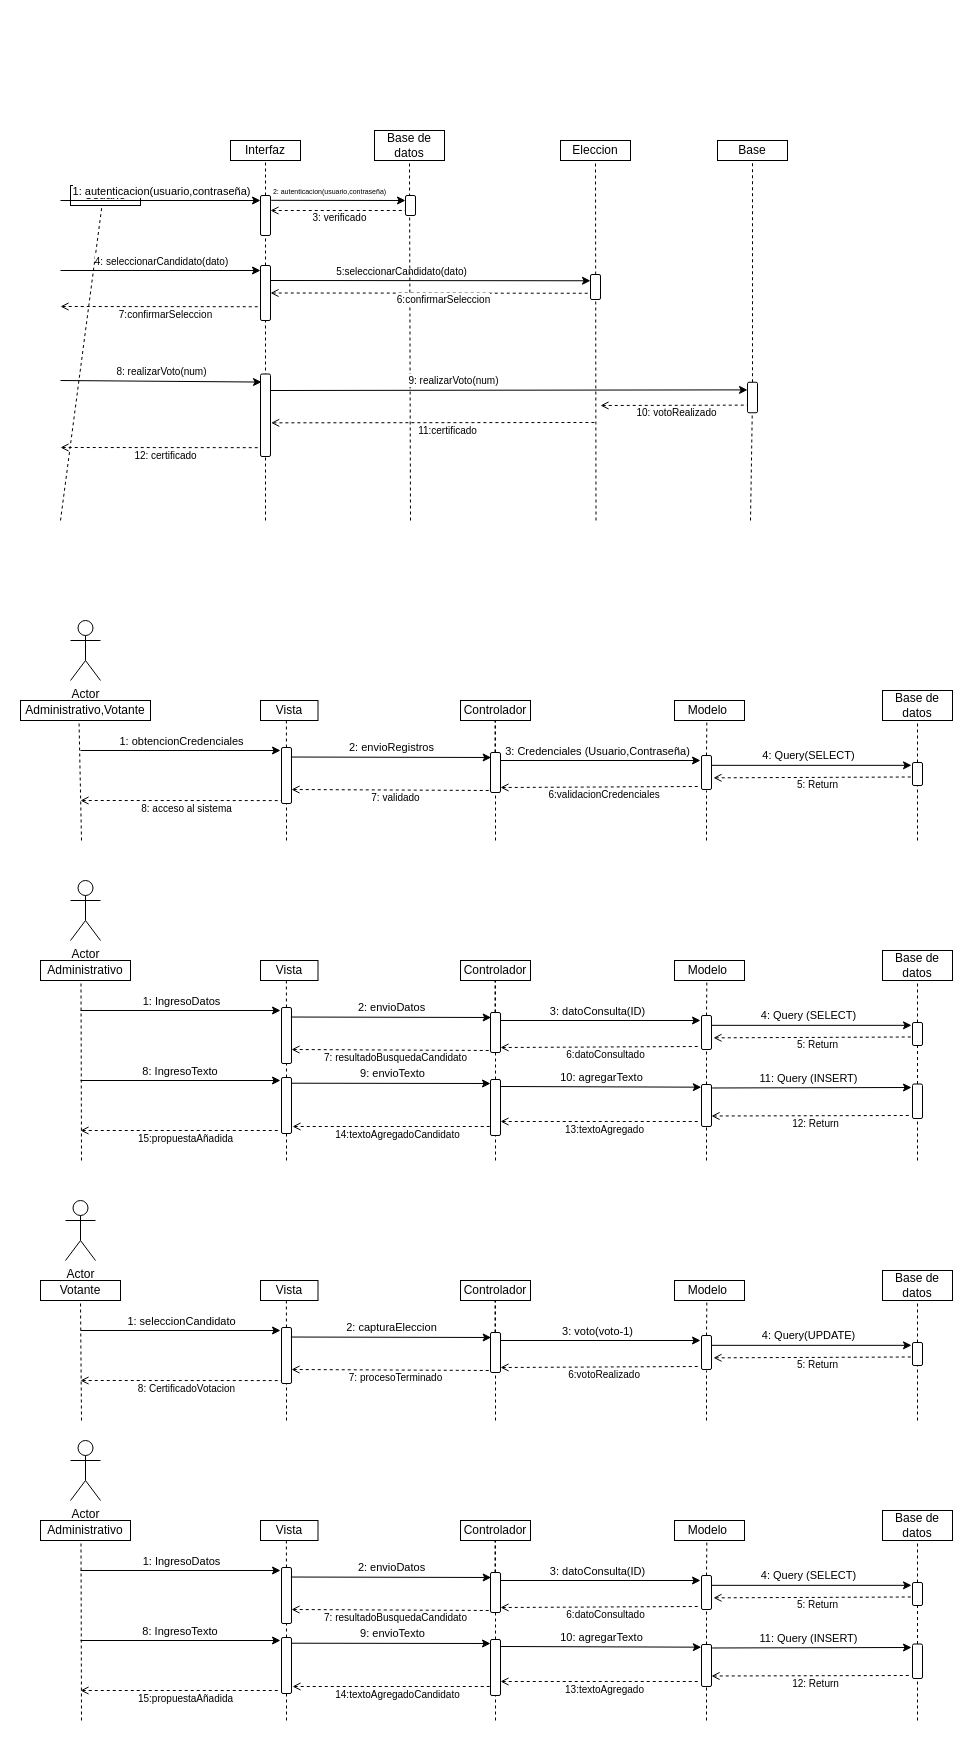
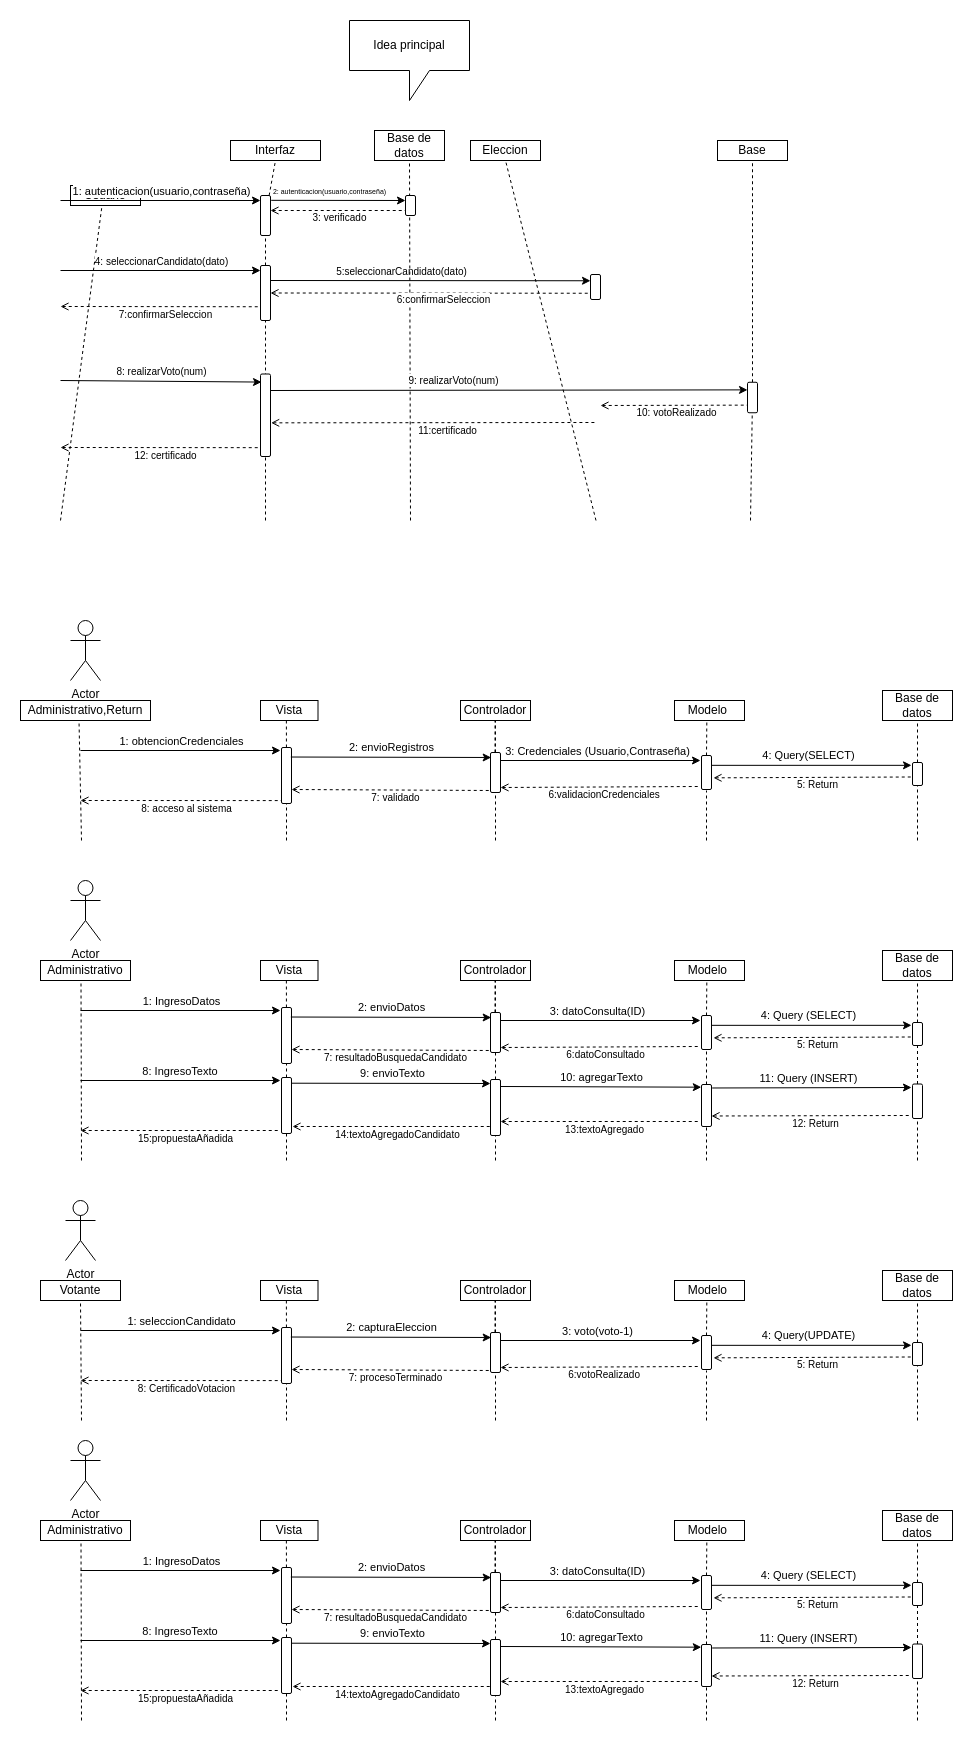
node "Idea principal": added
node "Interfaz": size 70x20 -> 90x20
node "Eleccion": moved (596, 151) -> (506, 151)
node "Administrativo,Votante": label "Administrativo,Votante" -> "Administrativo,Return"
